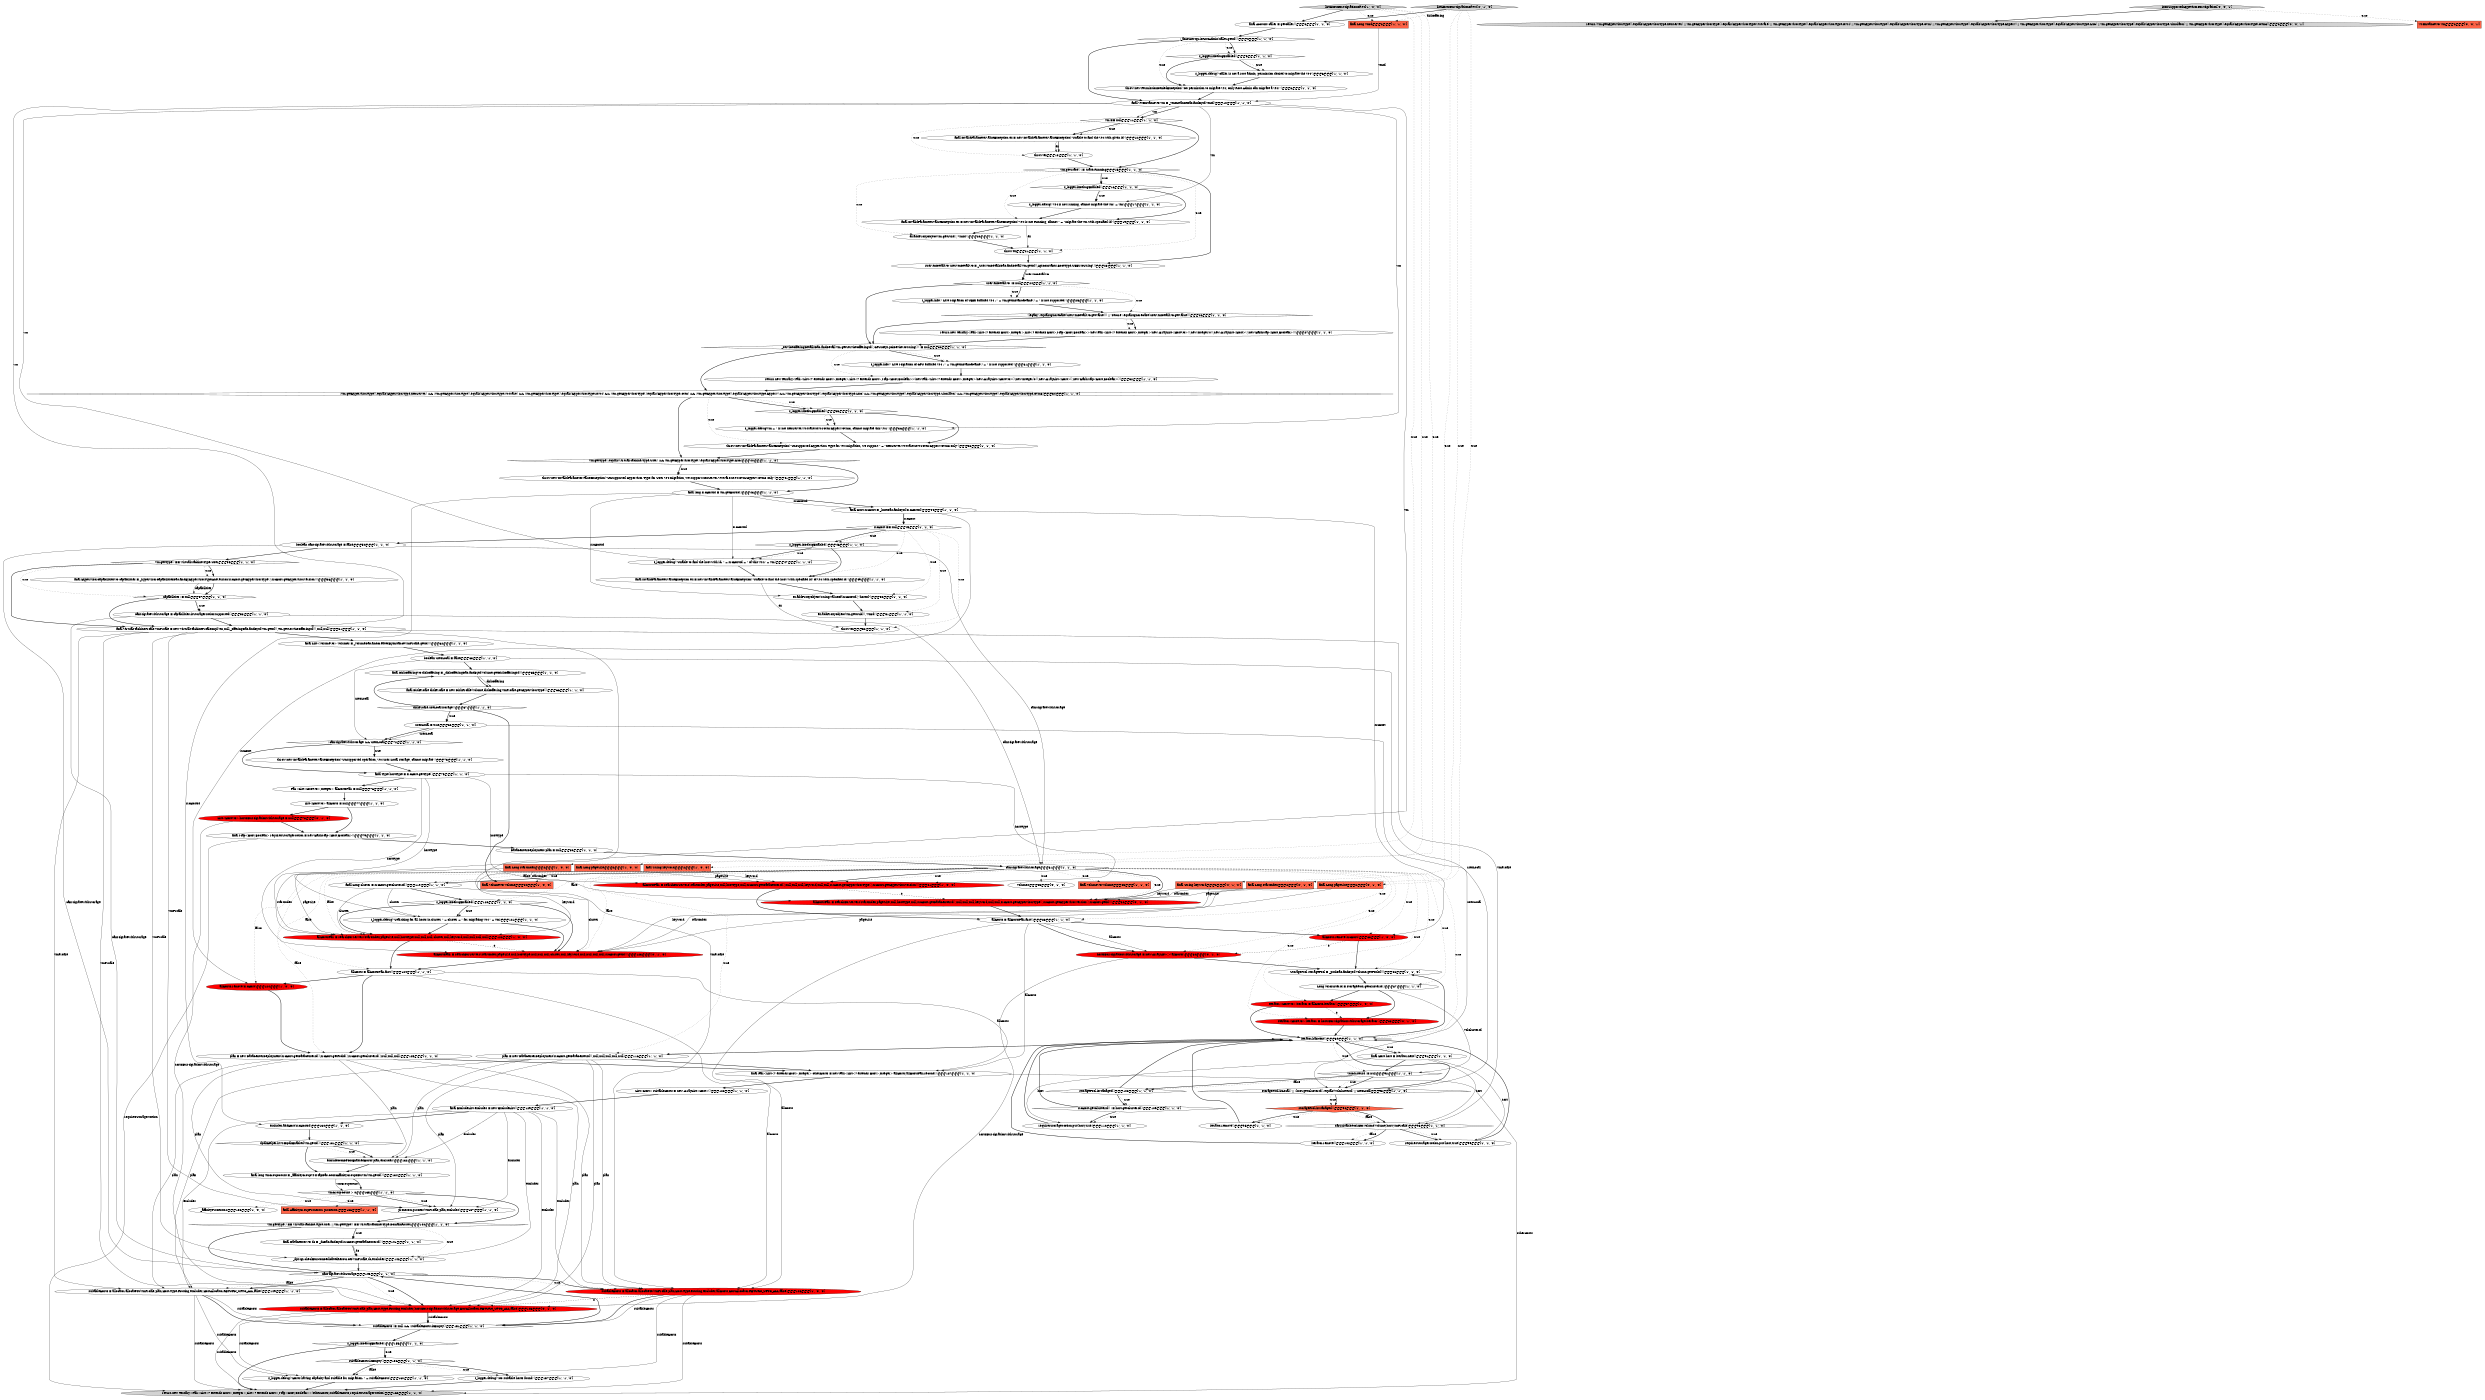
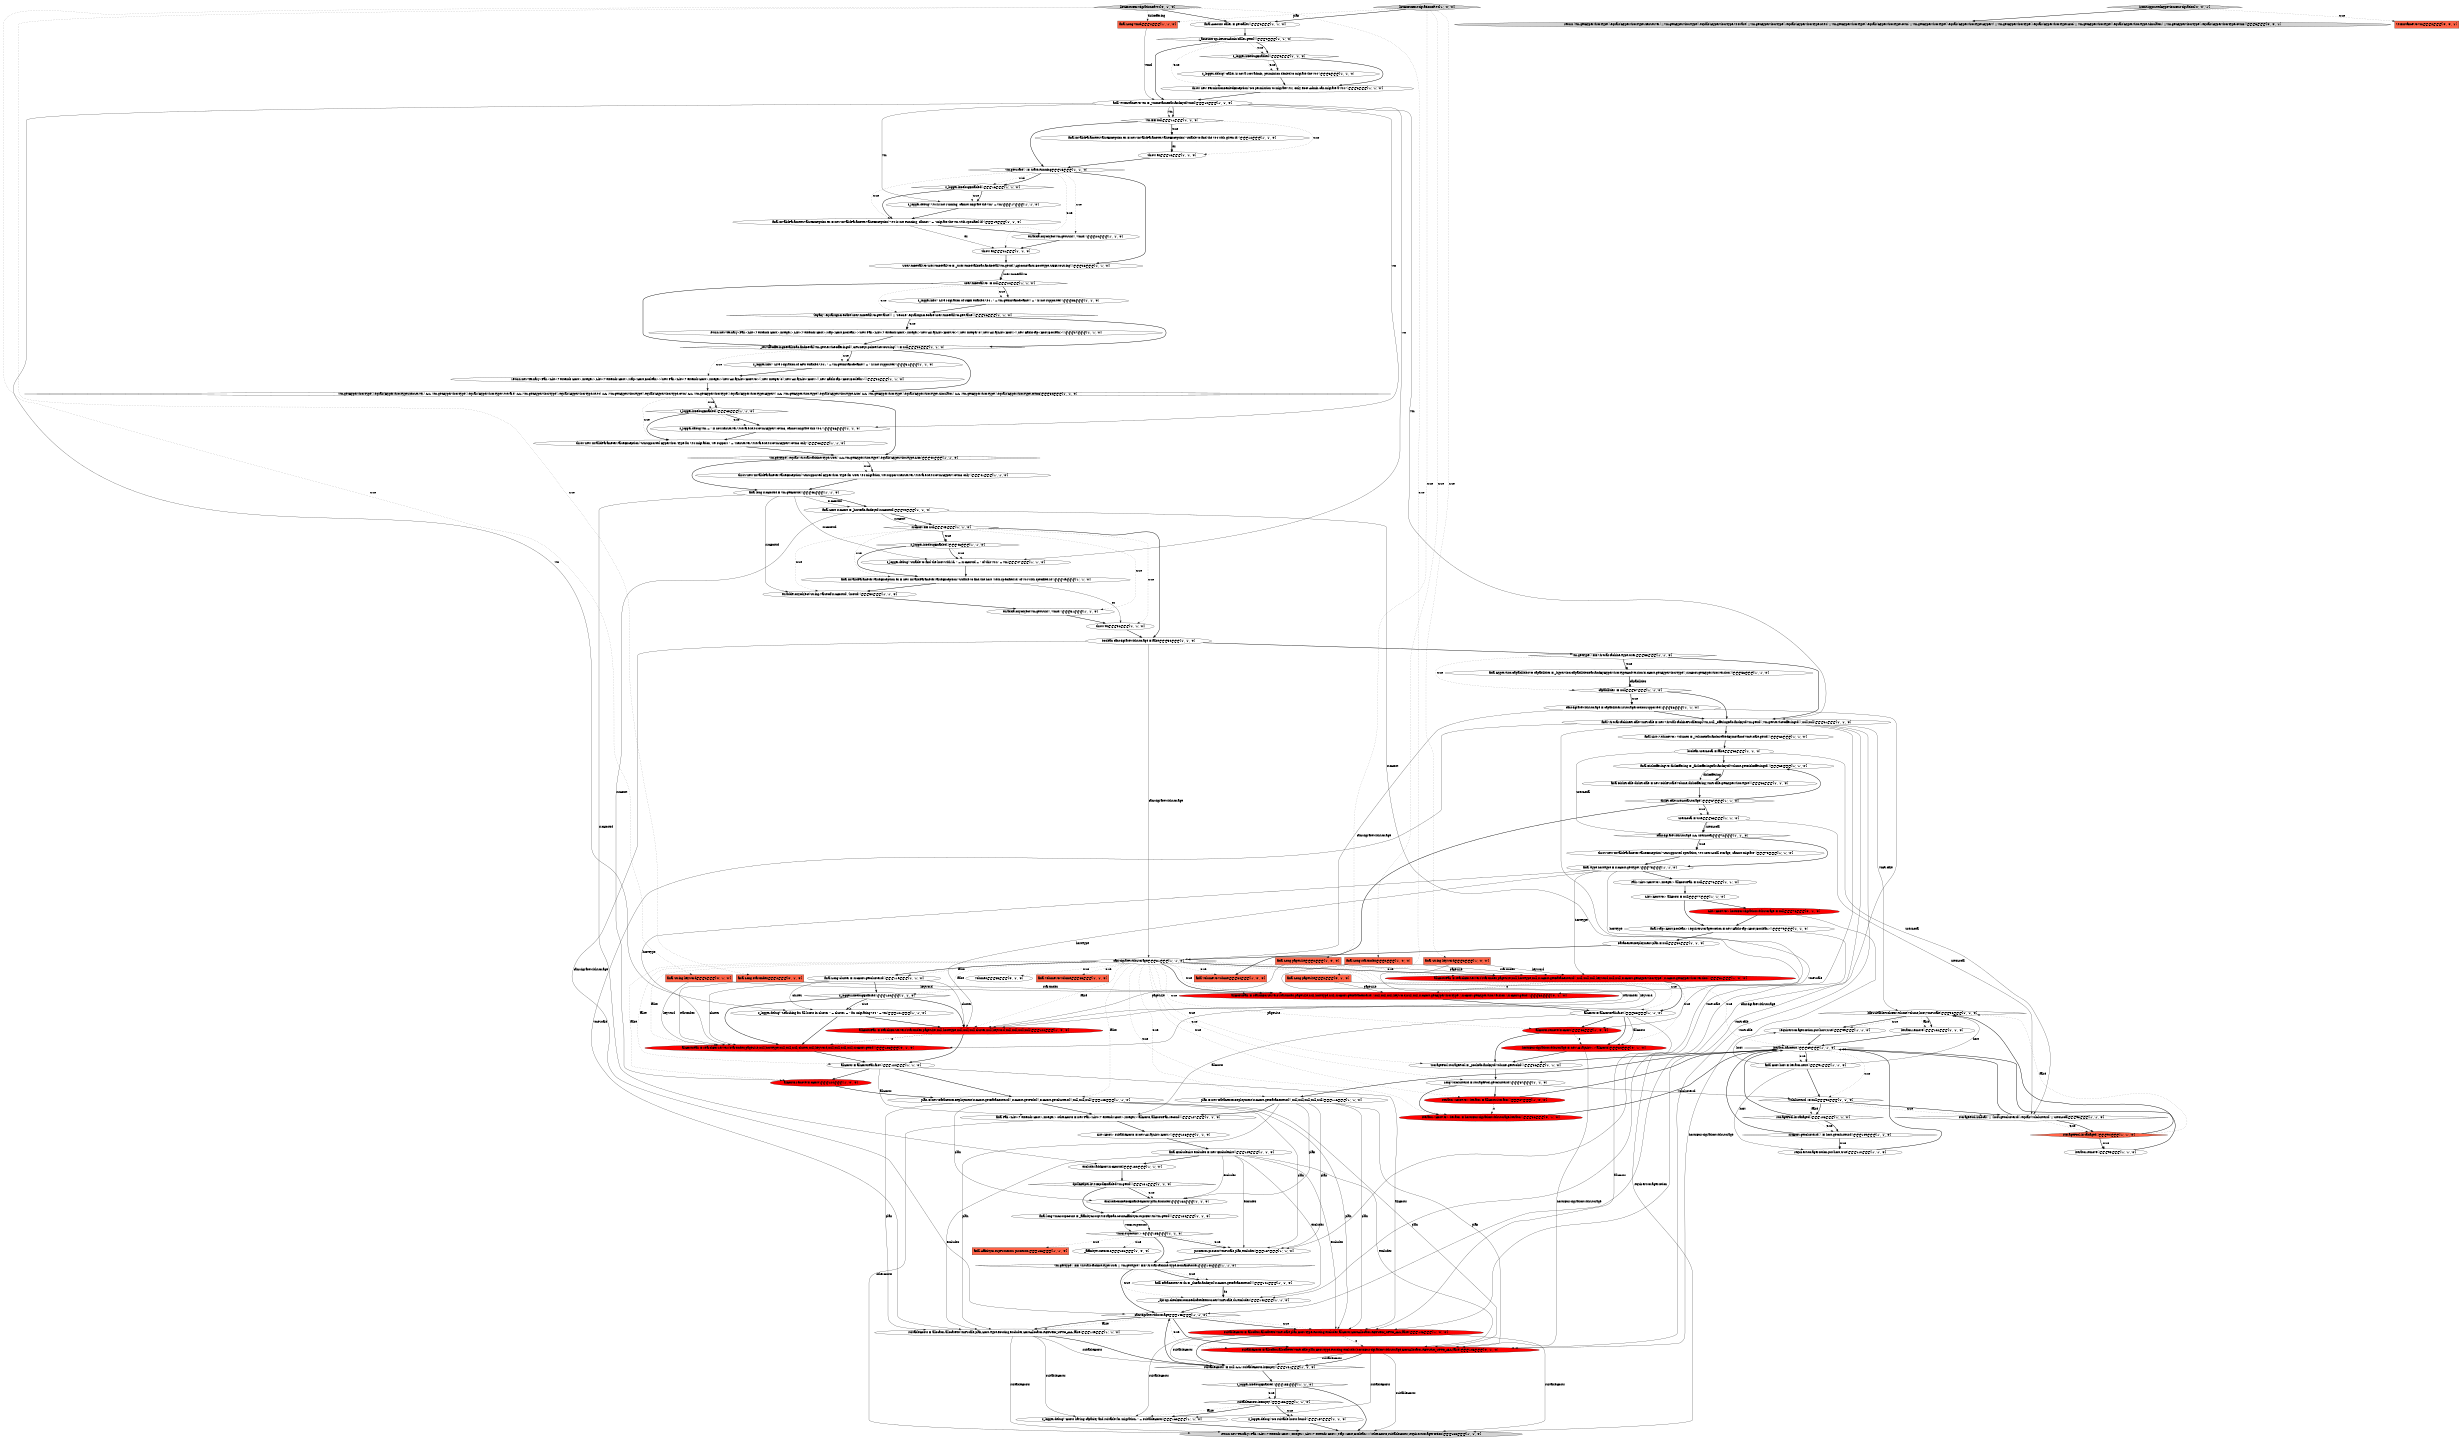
edge "listHostsForMigrationOfVM['1', '0', '0']" -> "final Long vmId@@@2@@@['1', '1', '0']": label "true" -> "plan"
edge "throw ex@@@52@@@['1', '1', '0']" -> "boolean canMigrateWithStorage = false@@@54@@@['1', '1', '0']": added
